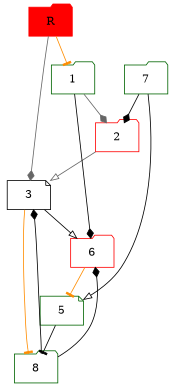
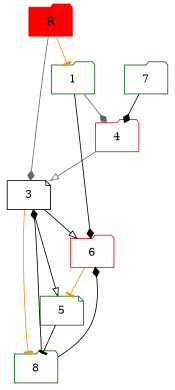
node "2": label "2" -> "4"
edge "7" -> "5": now "3" -> "5"
